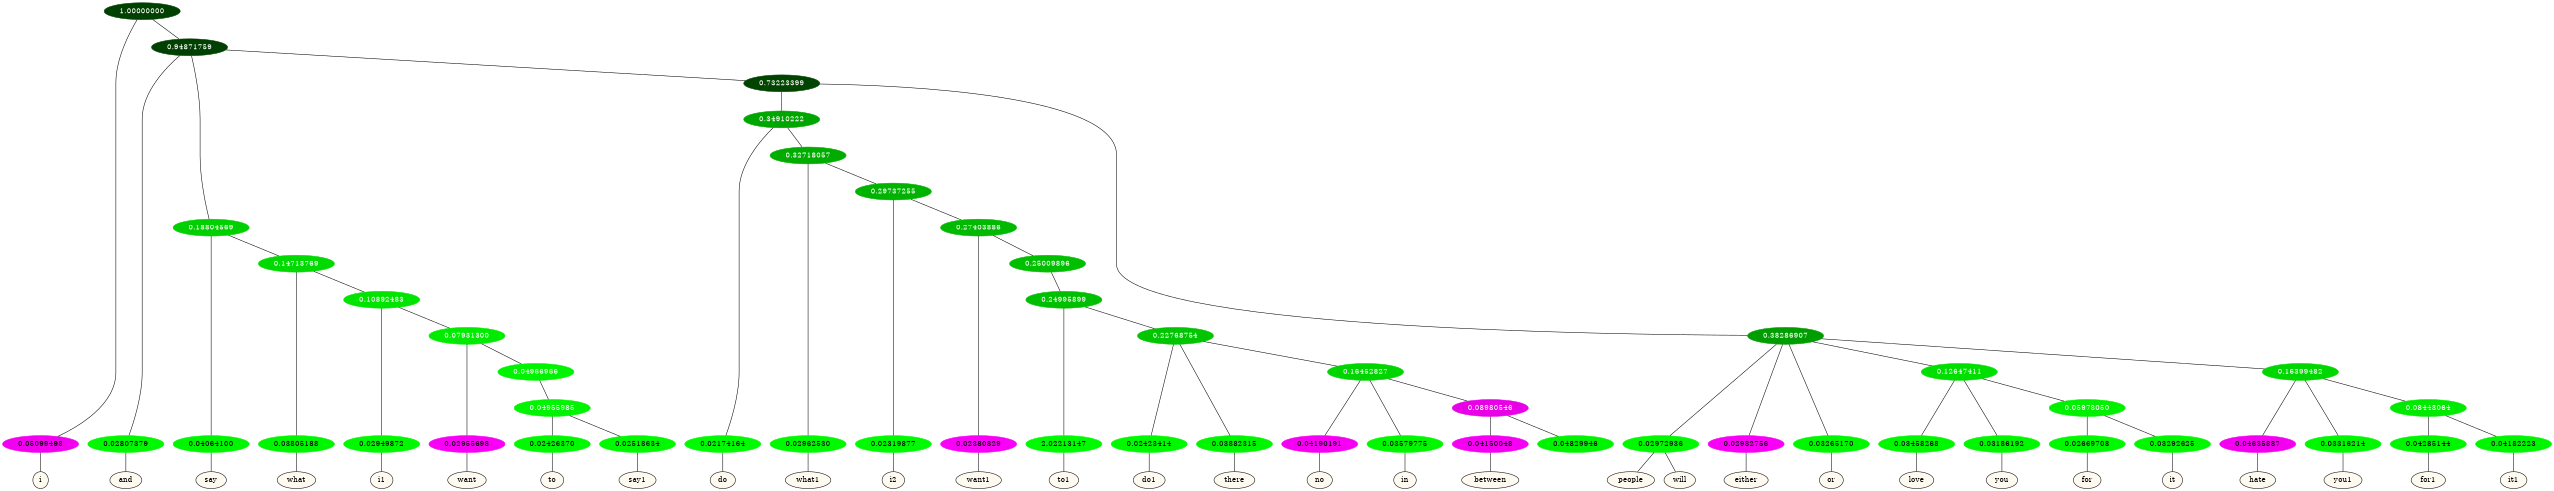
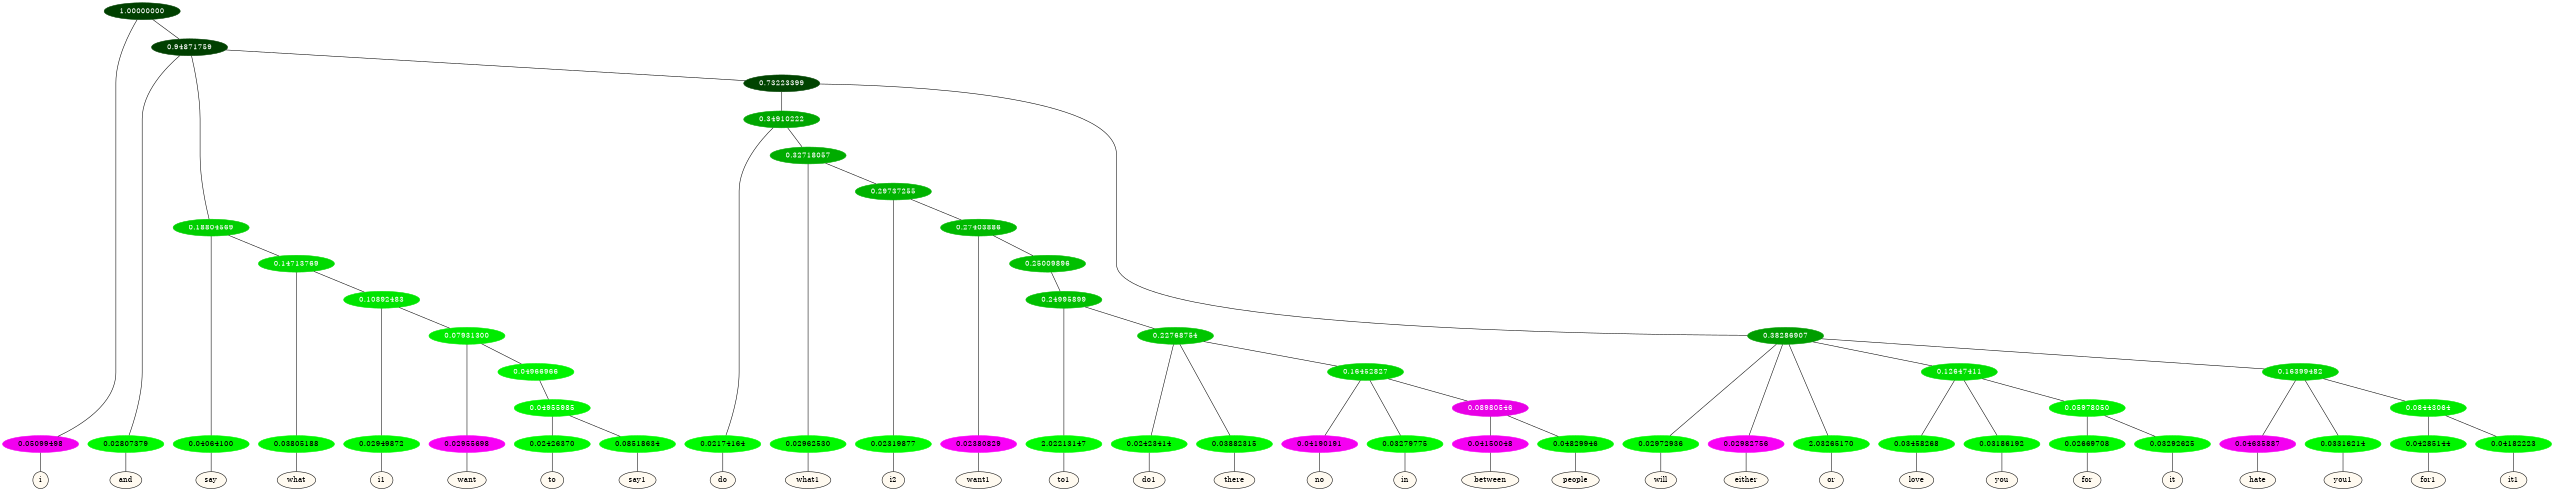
node "0.02518634": label "0.02518634" -> "0.08518634"
node "0.03579775": label "0.03579775" -> "0.03279775"
node "0.03265170": label "0.03265170" -> "2.03265170"
edge "0.02972936" -- "people": now "0.04829946" -- "people"
